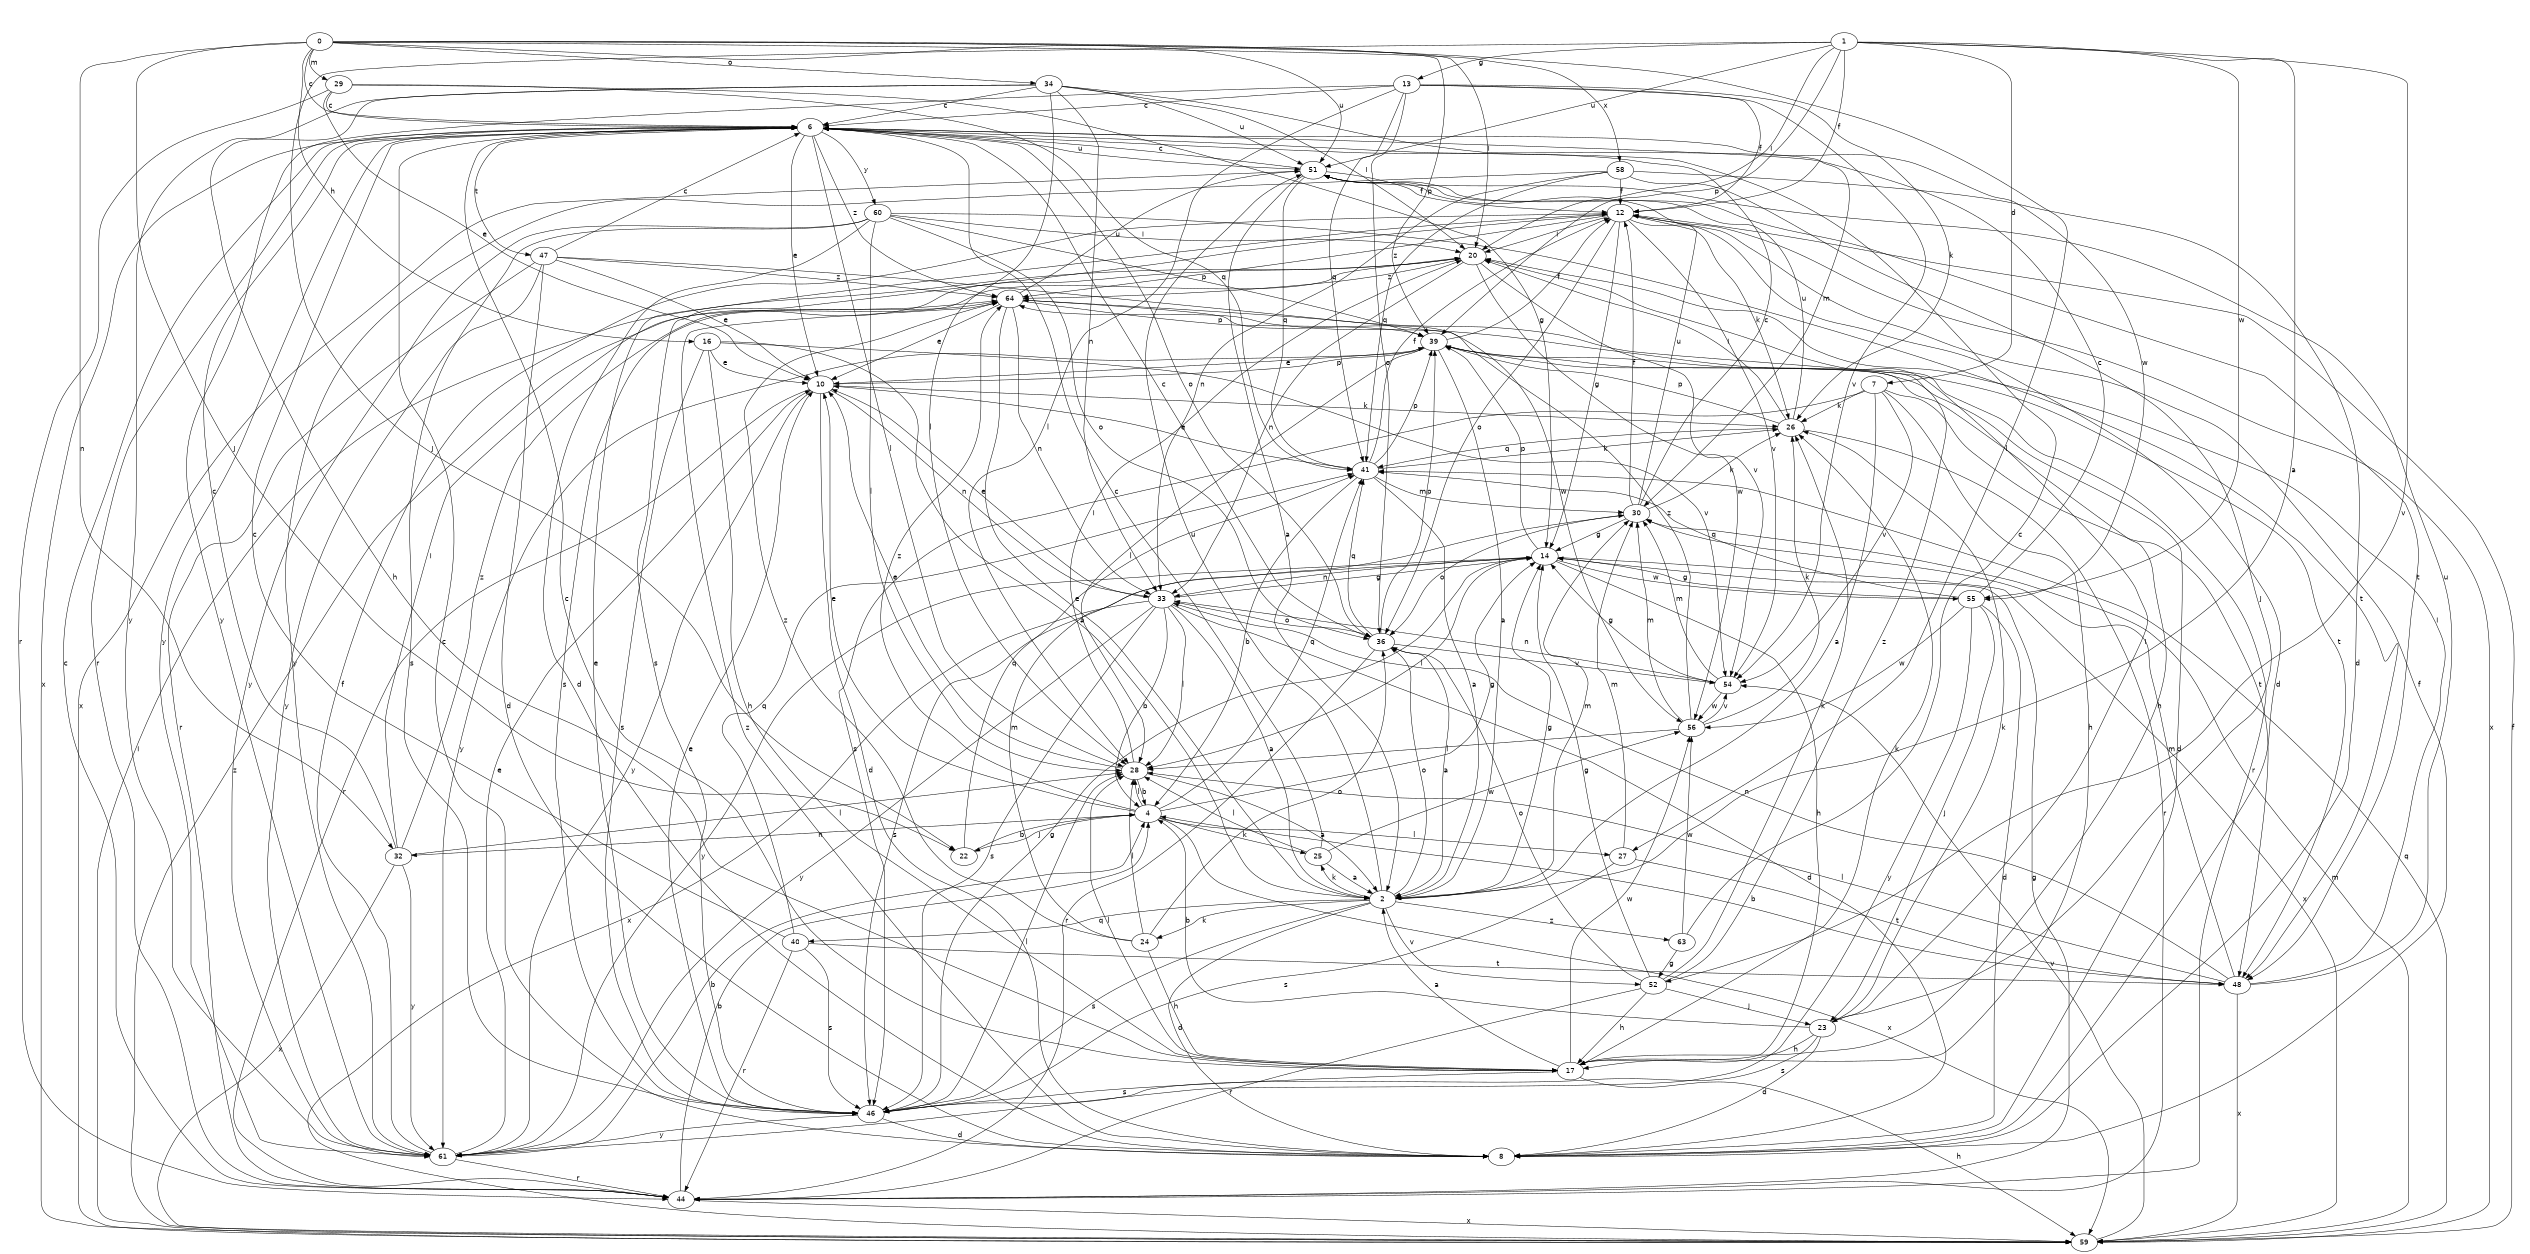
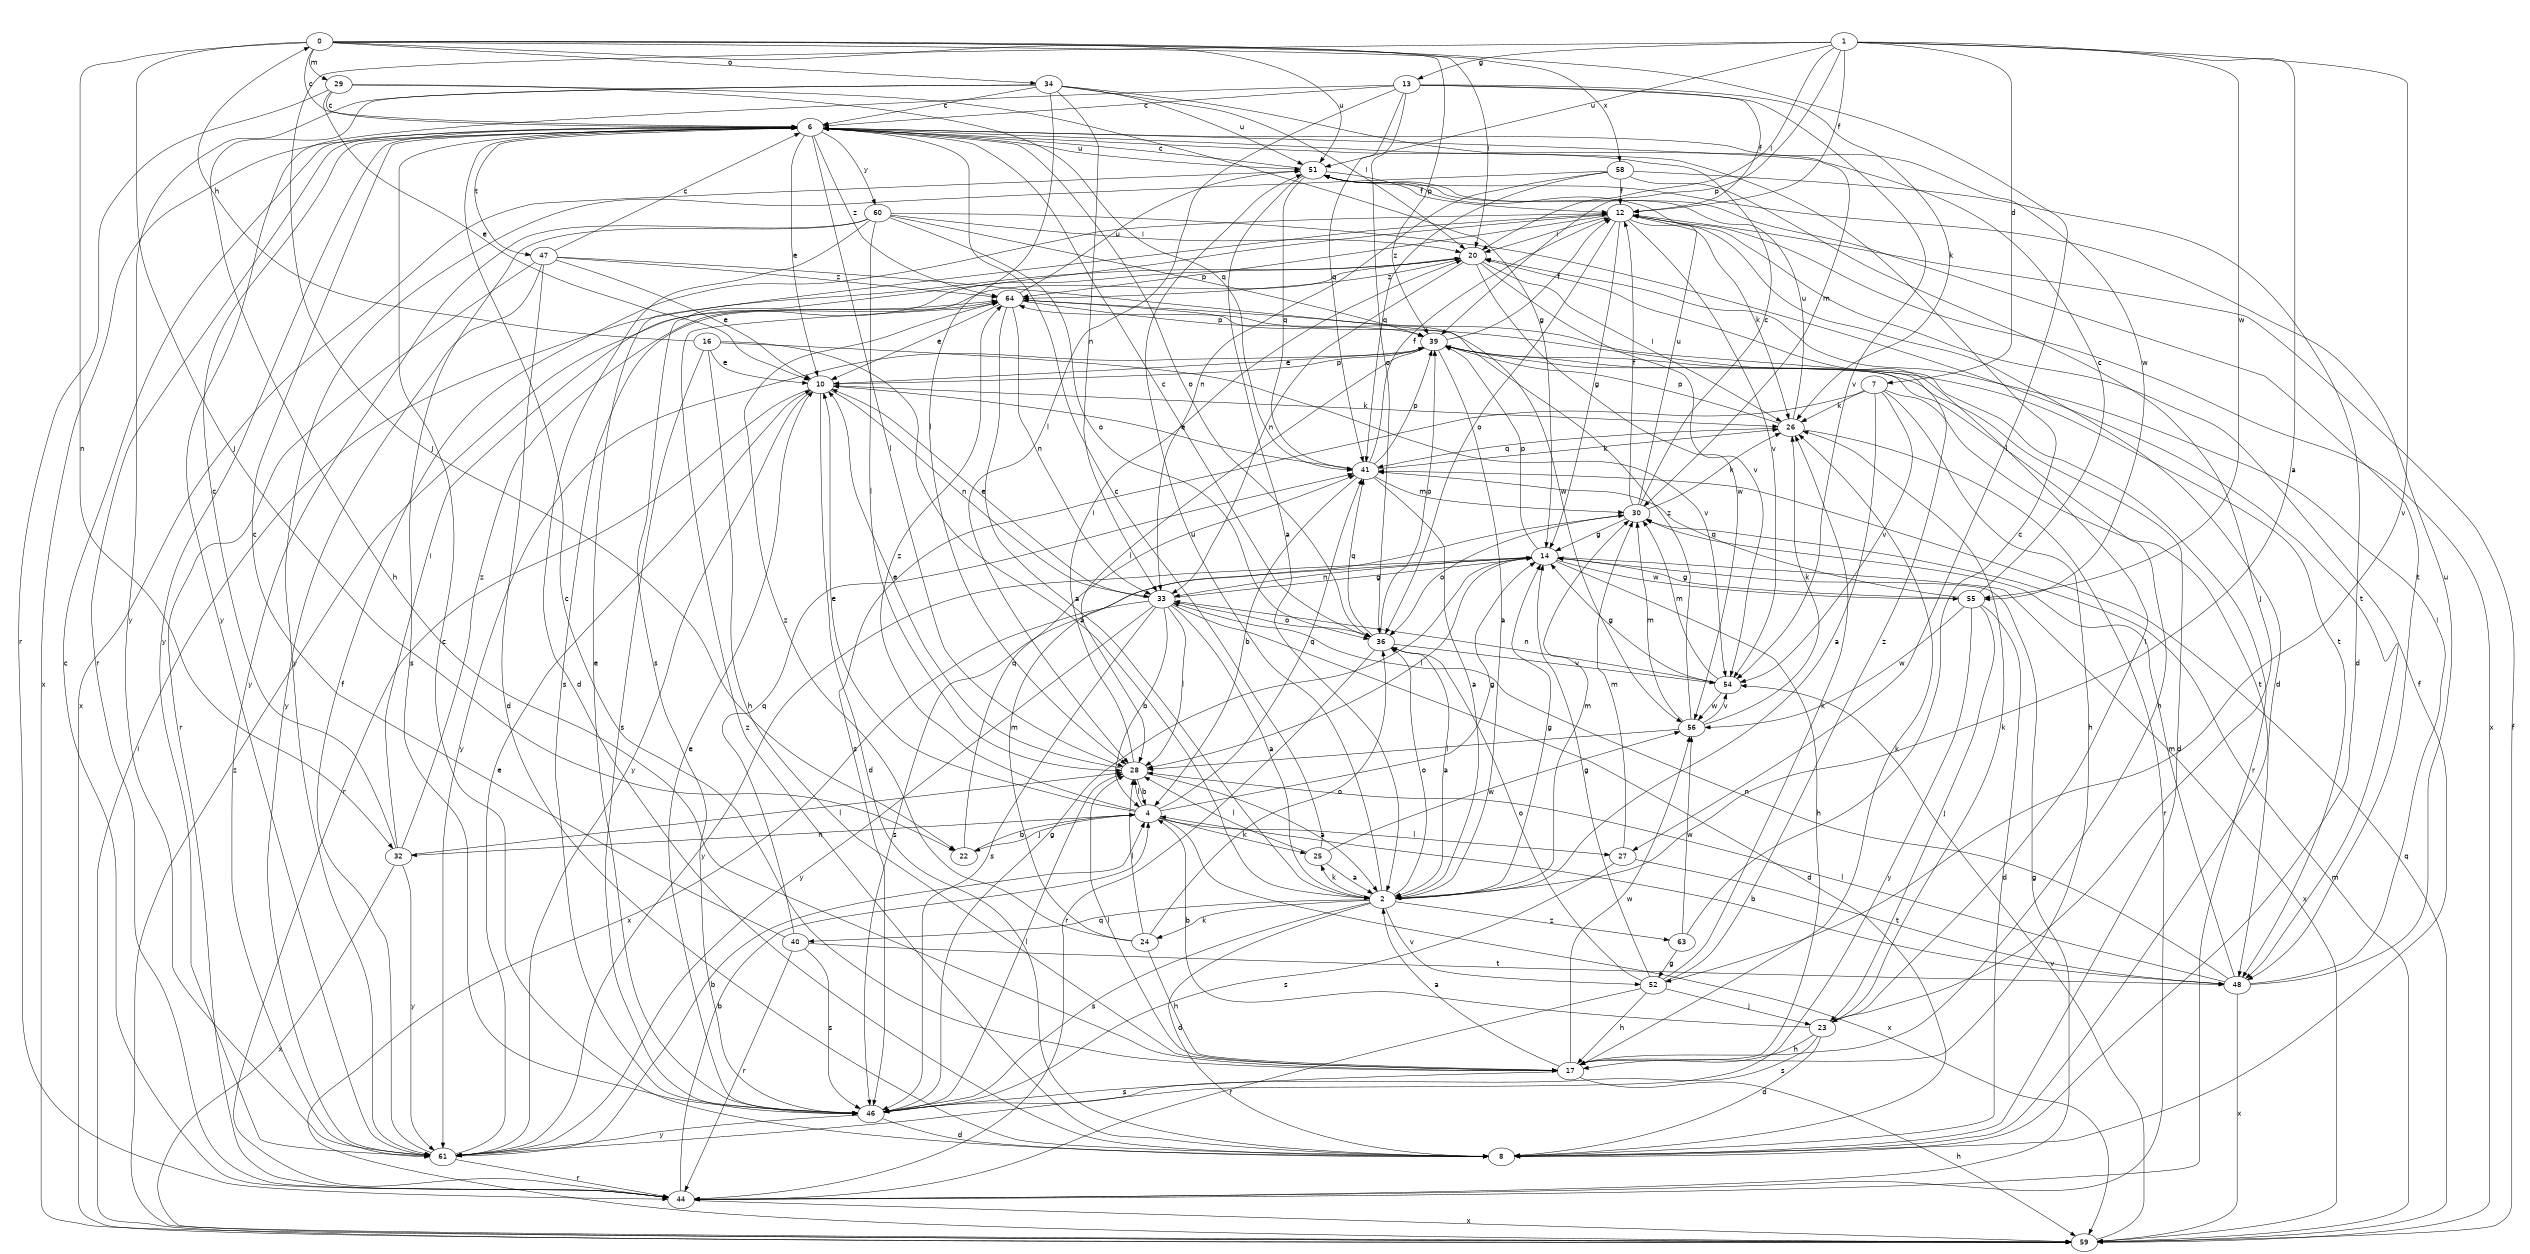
edge "0" -> "16": reversed
edge "26" -> "20": reversed
edge "64" -> "2": label "e" -> "a"
